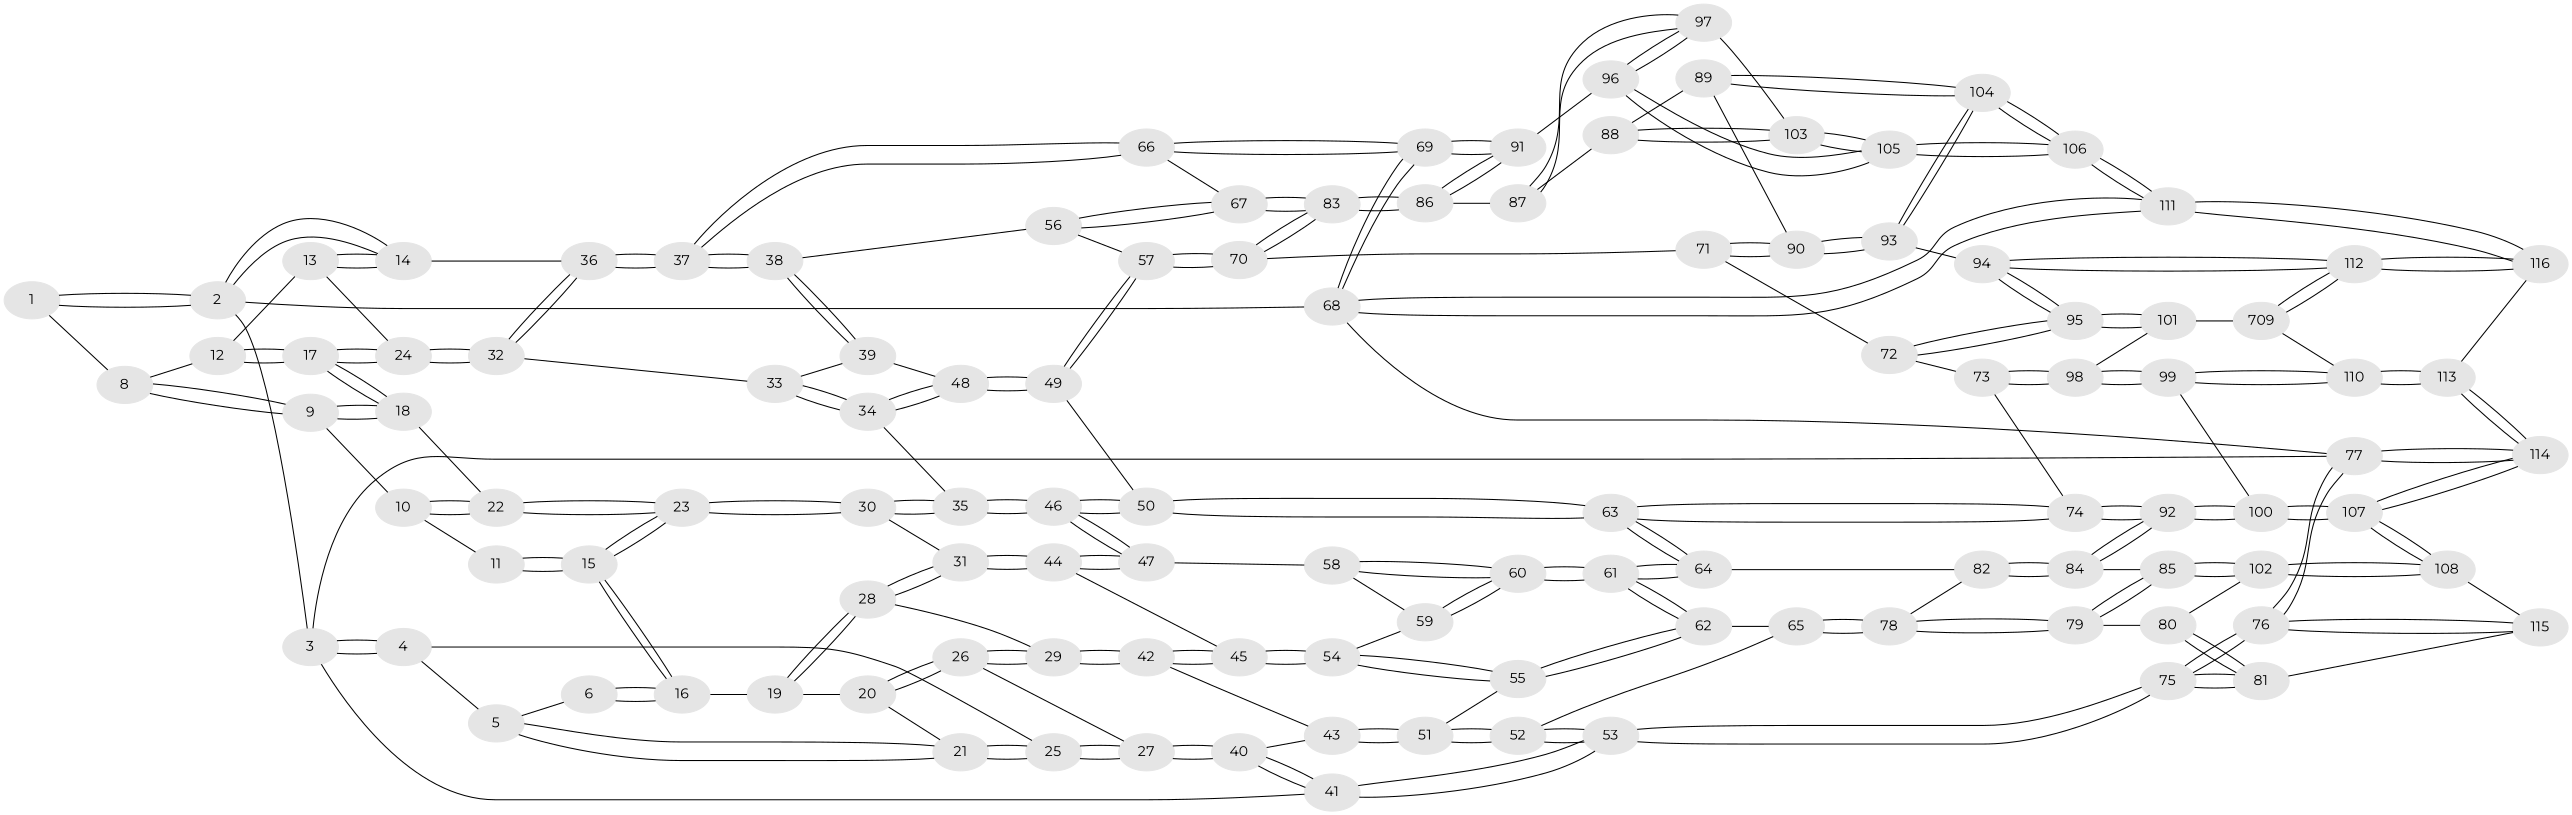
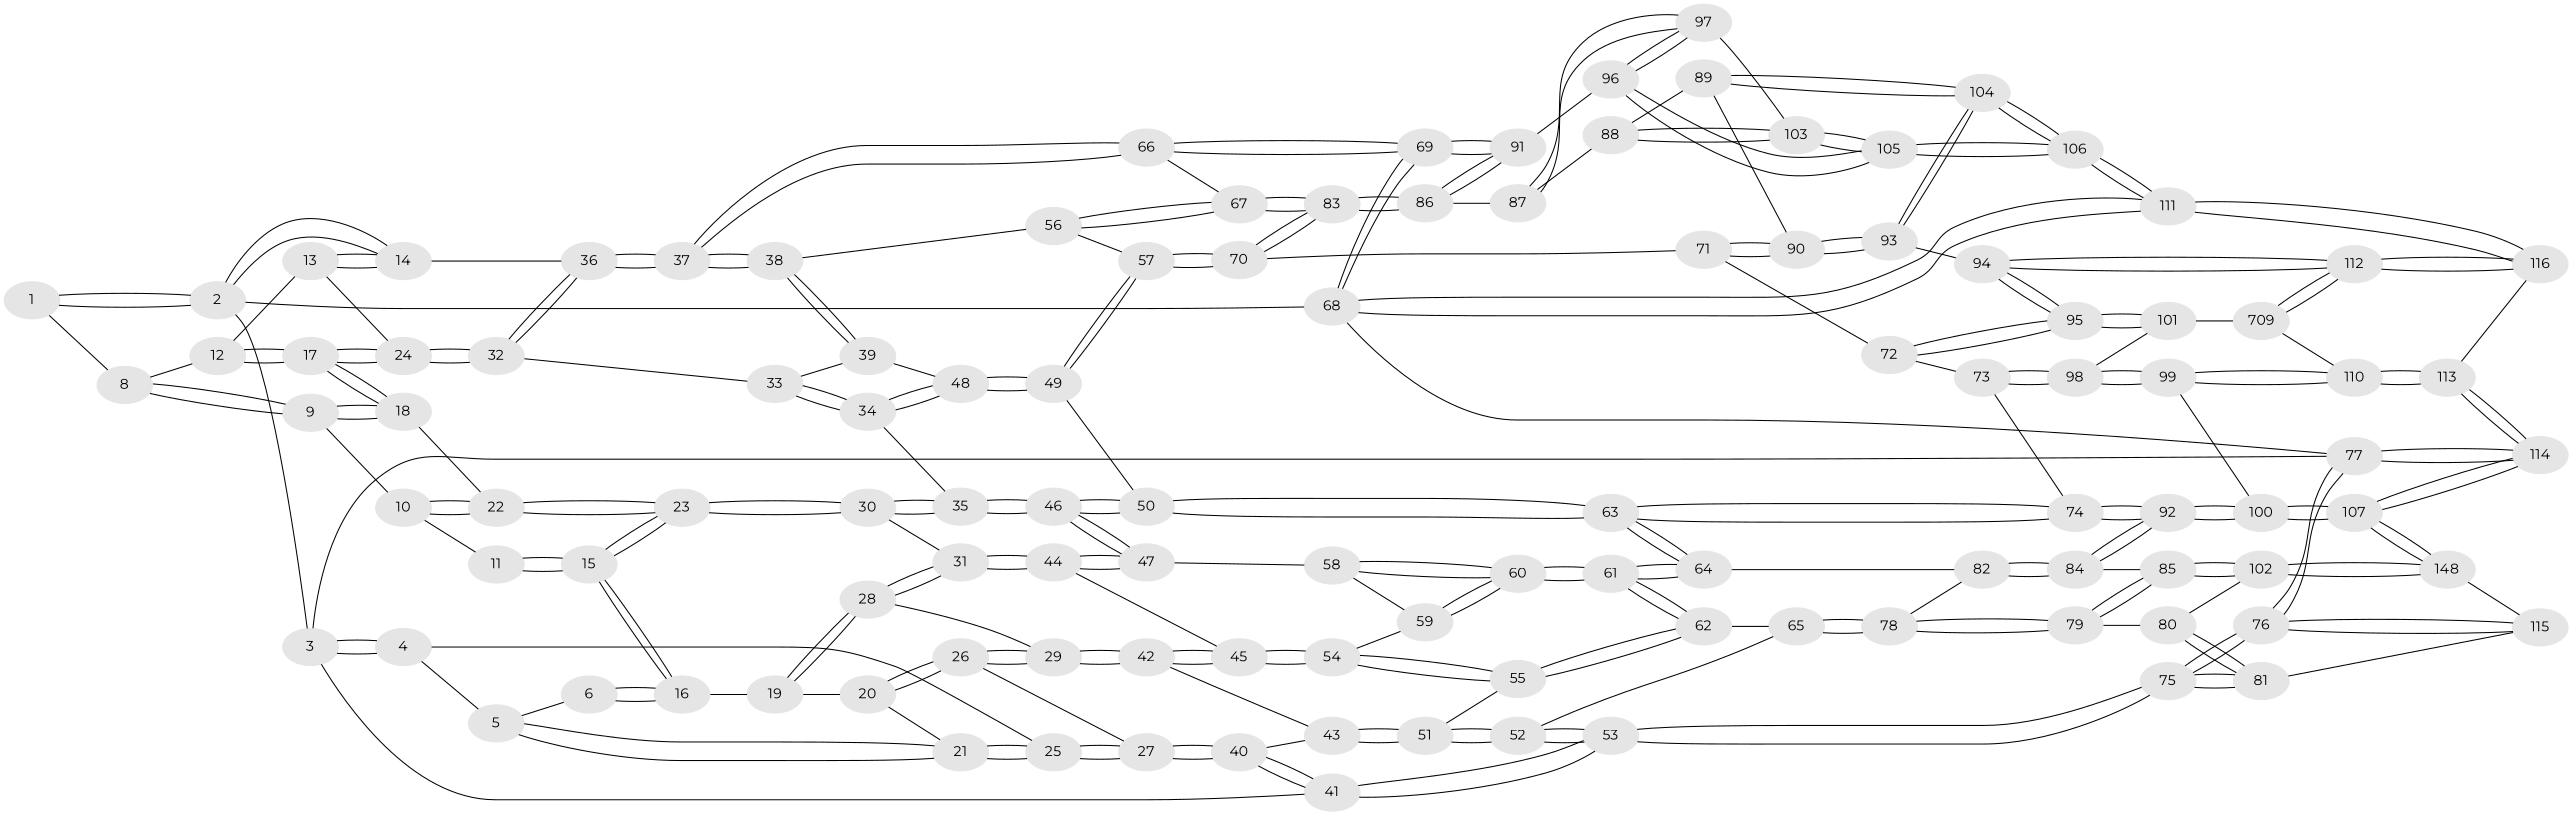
node "108": label "108" -> "148"
